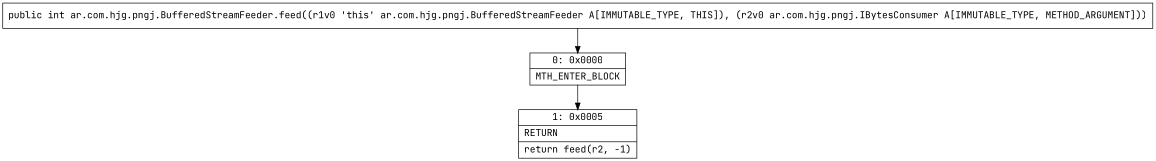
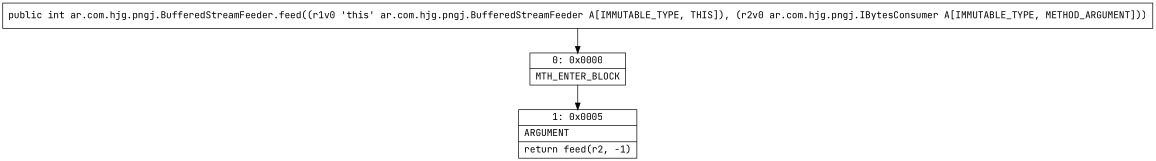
node "1: 0x0005": text "RETURN" -> "ARGUMENT"
